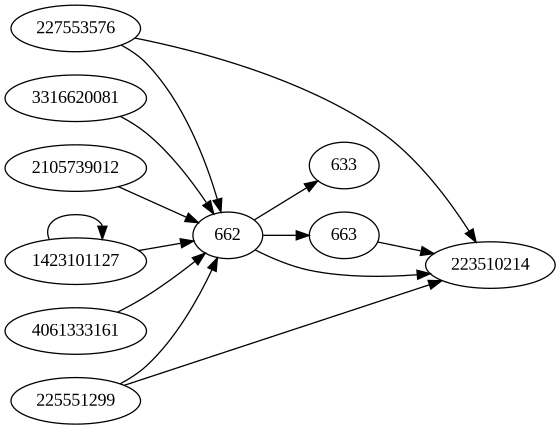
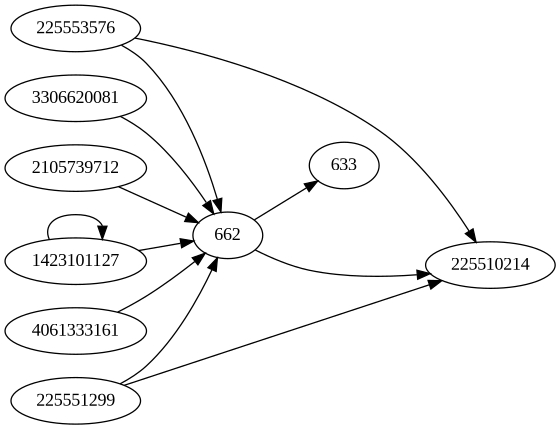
node "227553576": label "227553576" -> "225553576"
node "3316620081": label "3316620081" -> "3306620081"
node "2105739012": label "2105739012" -> "2105739712"
node "663": removed
node "223510214": label "223510214" -> "225510214"
